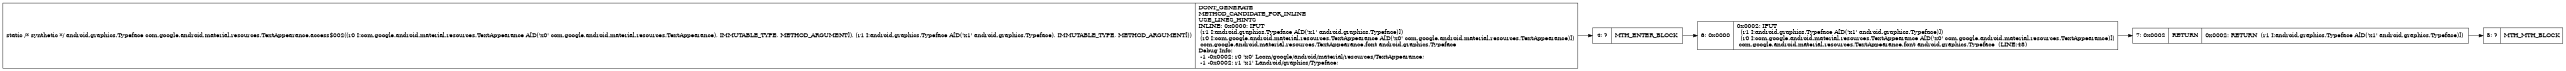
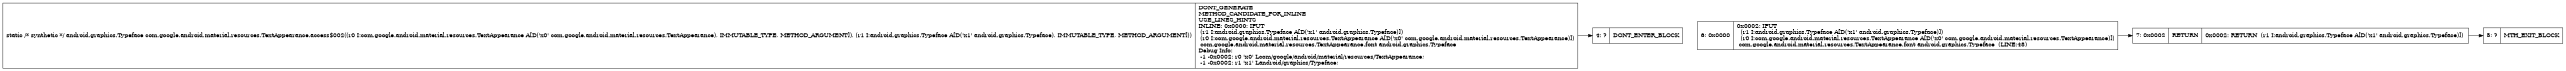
node "4: ?": text "MTH_ENTER_BLOCK" -> "DONT_ENTER_BLOCK"
node "5: ?": text "MTH_MTH_BLOCK" -> "MTH_EXIT_BLOCK"
edge "4: ?" -> "6: 0x0000": removed
